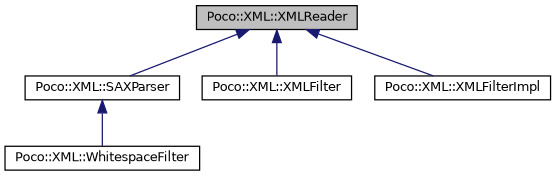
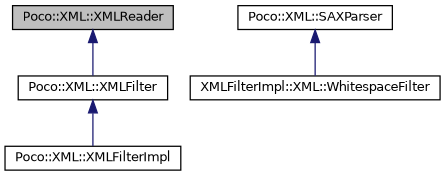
edge "Poco::XML::SAXParser" -> "Poco::XML::XMLReader": removed
edge "Poco::XML::XMLFilterImpl" -> "Poco::XML::XMLReader": now "Poco::XML::XMLFilterImpl" -> "Poco::XML::XMLFilter"
node "Poco::XML::WhitespaceFilter": label "Poco::XML::WhitespaceFilter" -> "XMLFilterImpl::XML::WhitespaceFilter"
